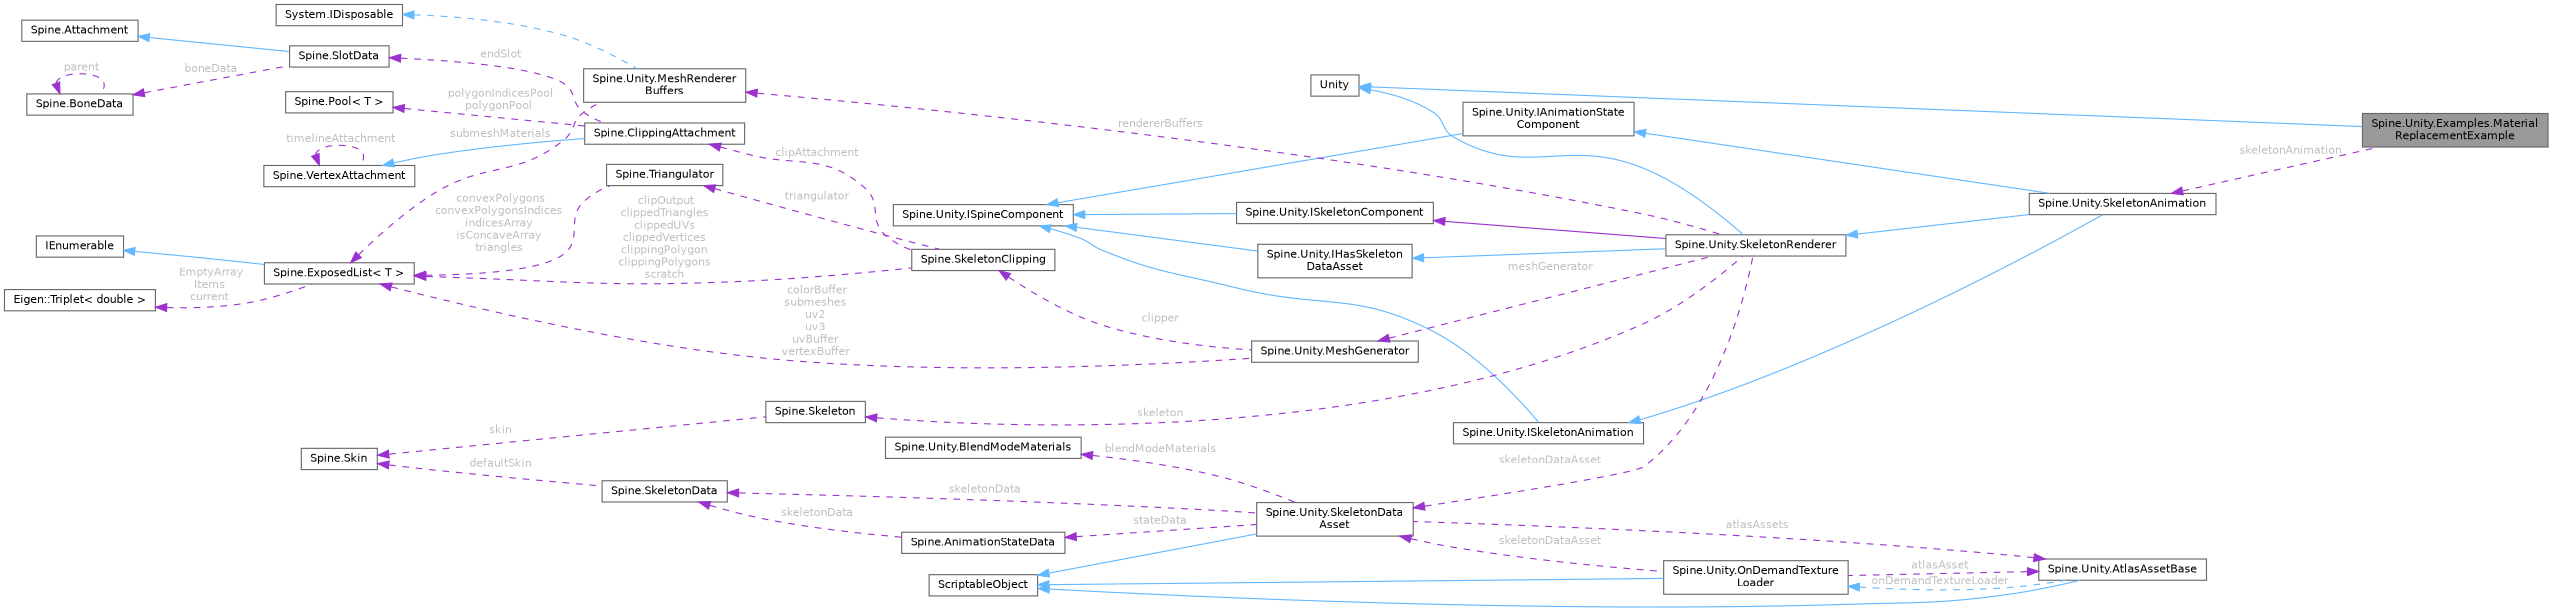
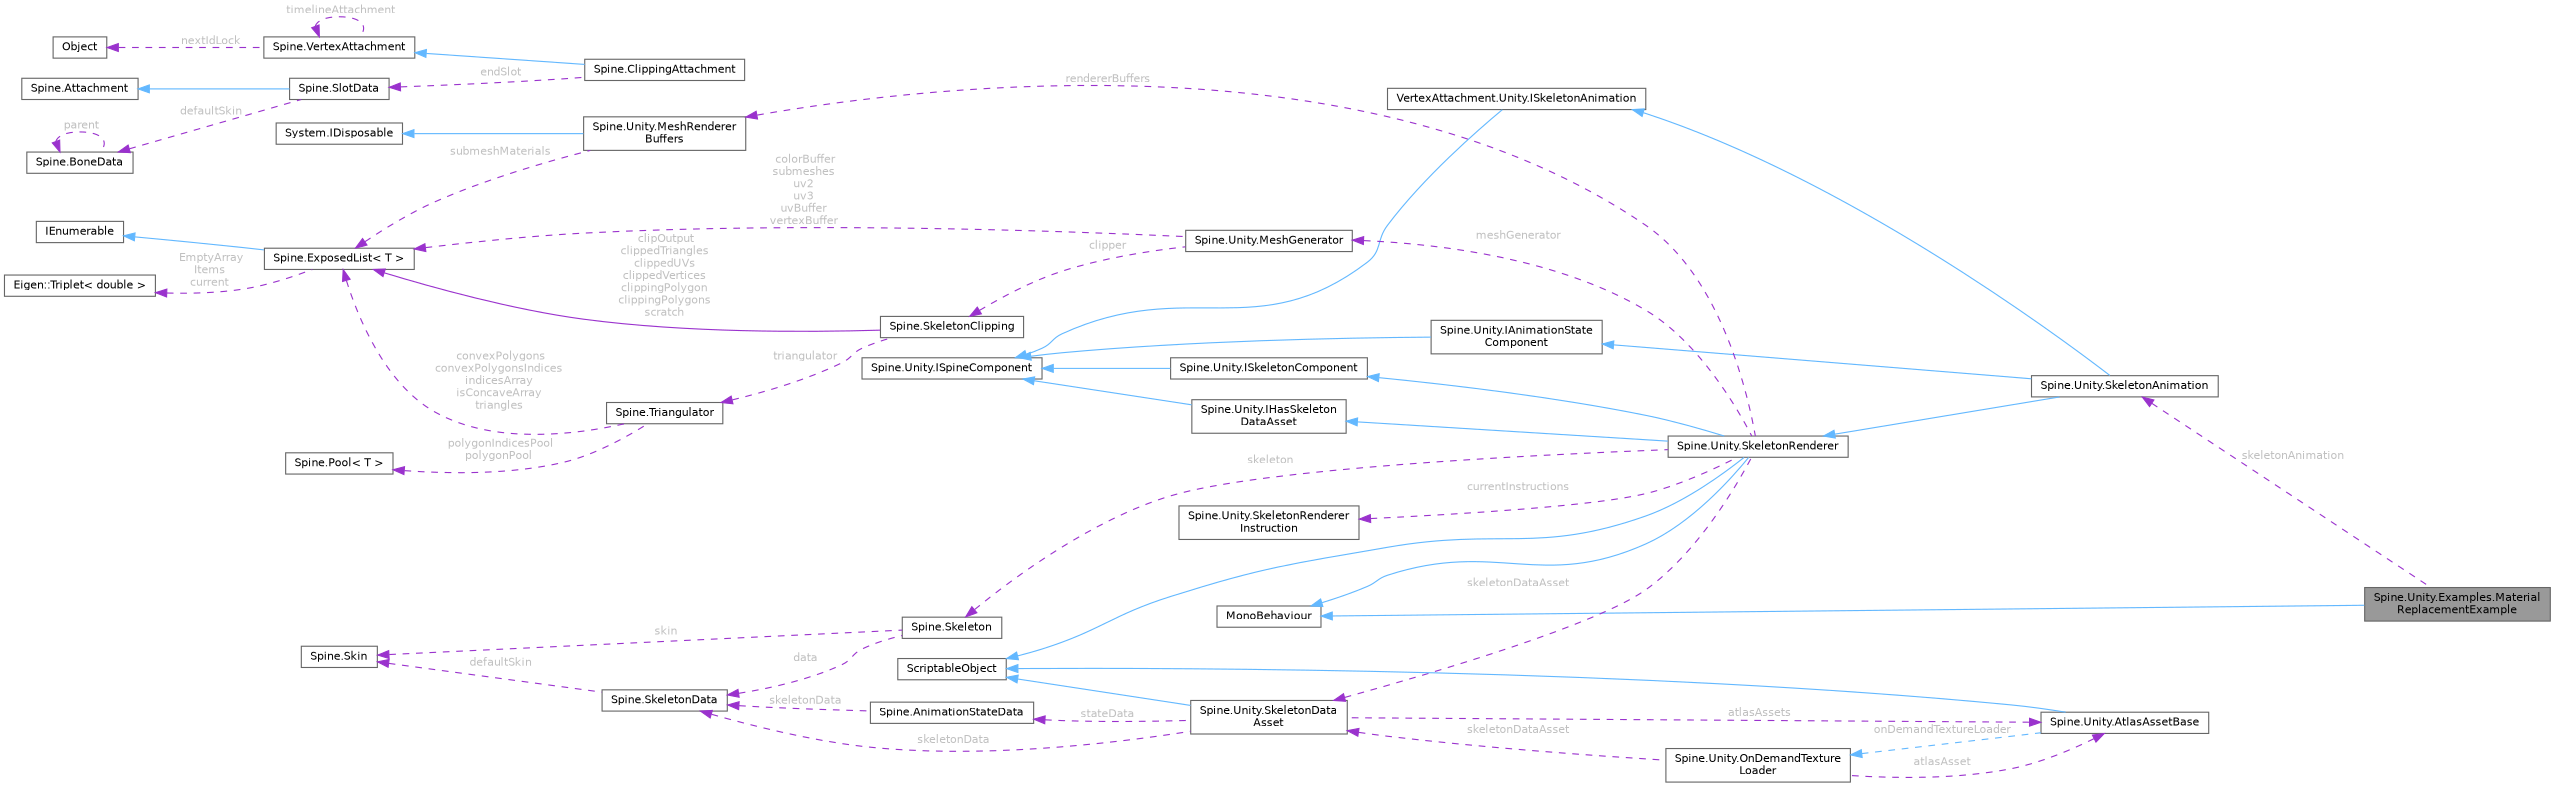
edge "Spine.Unity.MeshRenderer Buffers" -> "System.IDisposable": style dashed -> solid
node "Object": added
edge "Spine.SlotData" -> "Spine.BoneData": label " boneData" -> " defaultSkin"
node "Unity": label "Unity" -> "MonoBehaviour"
edge "Spine.ClippingAttachment" -> "Spine.Pool< T >": now "Spine.Triangulator" -> "Spine.Pool< T >"
edge "Spine.SkeletonClipping" -> "Spine.ClippingAttachment": removed, label "clipAttachment"
edge "Spine.Unity.SkeletonRenderer" -> "Spine.Unity.ISkeletonComponent": color darkorchid3 -> steelblue1
edge "Spine.SkeletonClipping" -> "Spine.ExposedList< T >": style dashed -> solid
node "Spine.Unity.ISkeletonAnimation": label "Spine.Unity.ISkeletonAnimation" -> "VertexAttachment.Unity.ISkeletonAnimation"
node "Spine.Unity.BlendModeMaterials": removed
node "Spine.Unity.SkeletonRenderer Instruction": added
edge "Spine.Unity.OnDemandTexture Loader" -> "ScriptableObject": now "Spine.Unity.SkeletonRenderer" -> "ScriptableObject"
edge "Spine.Skeleton" -> "Spine.SkeletonData": added, label "data"
